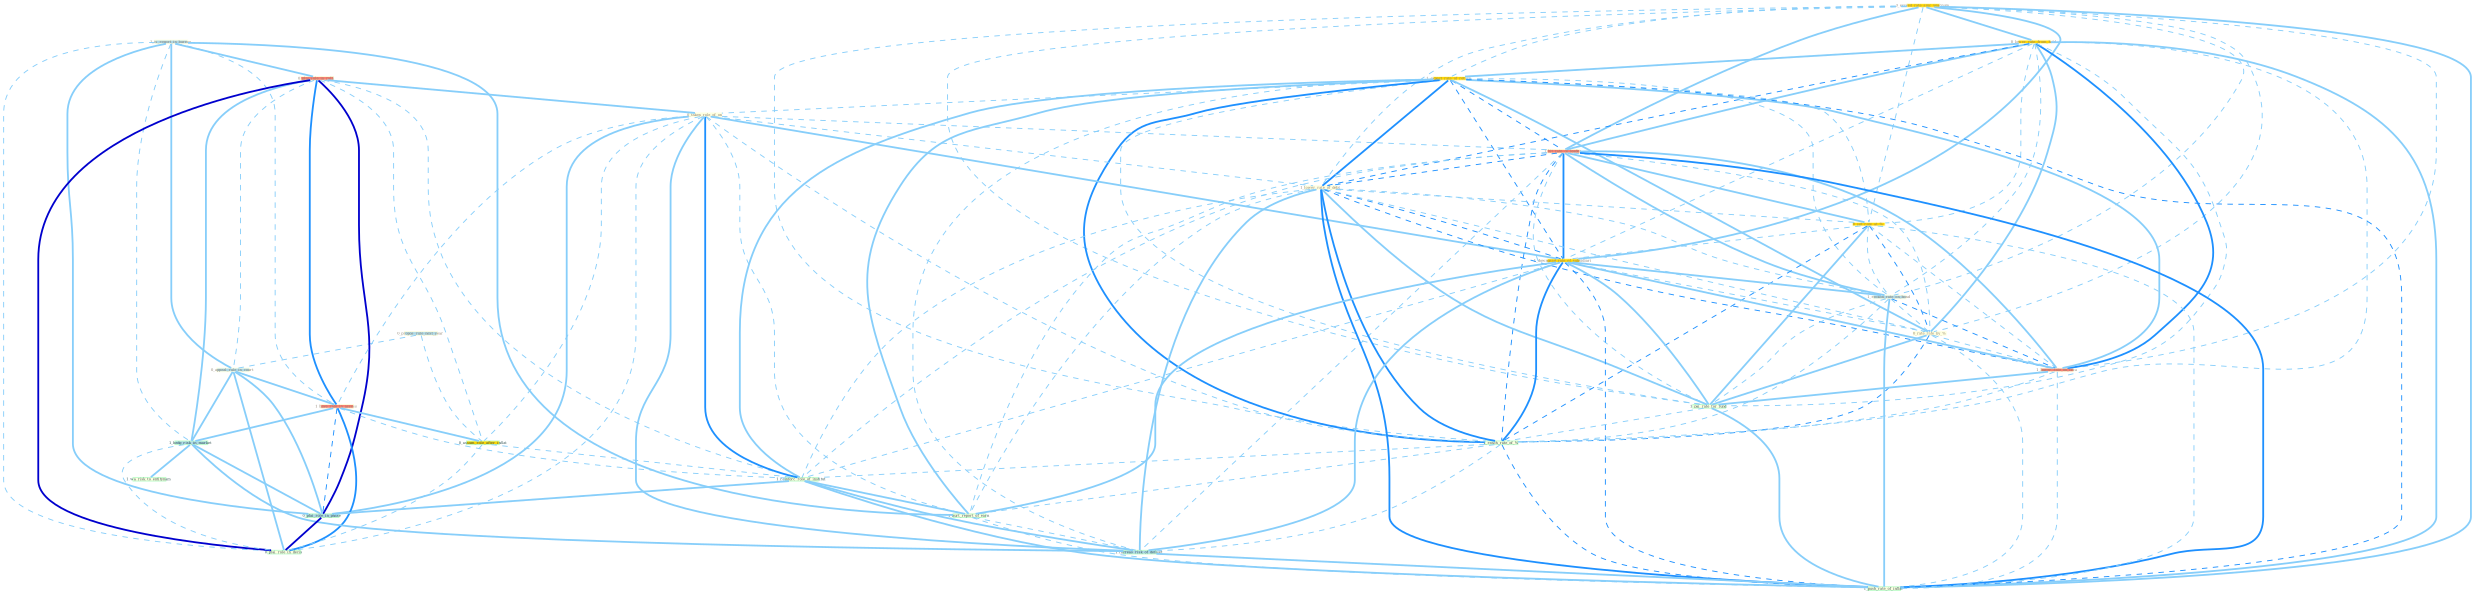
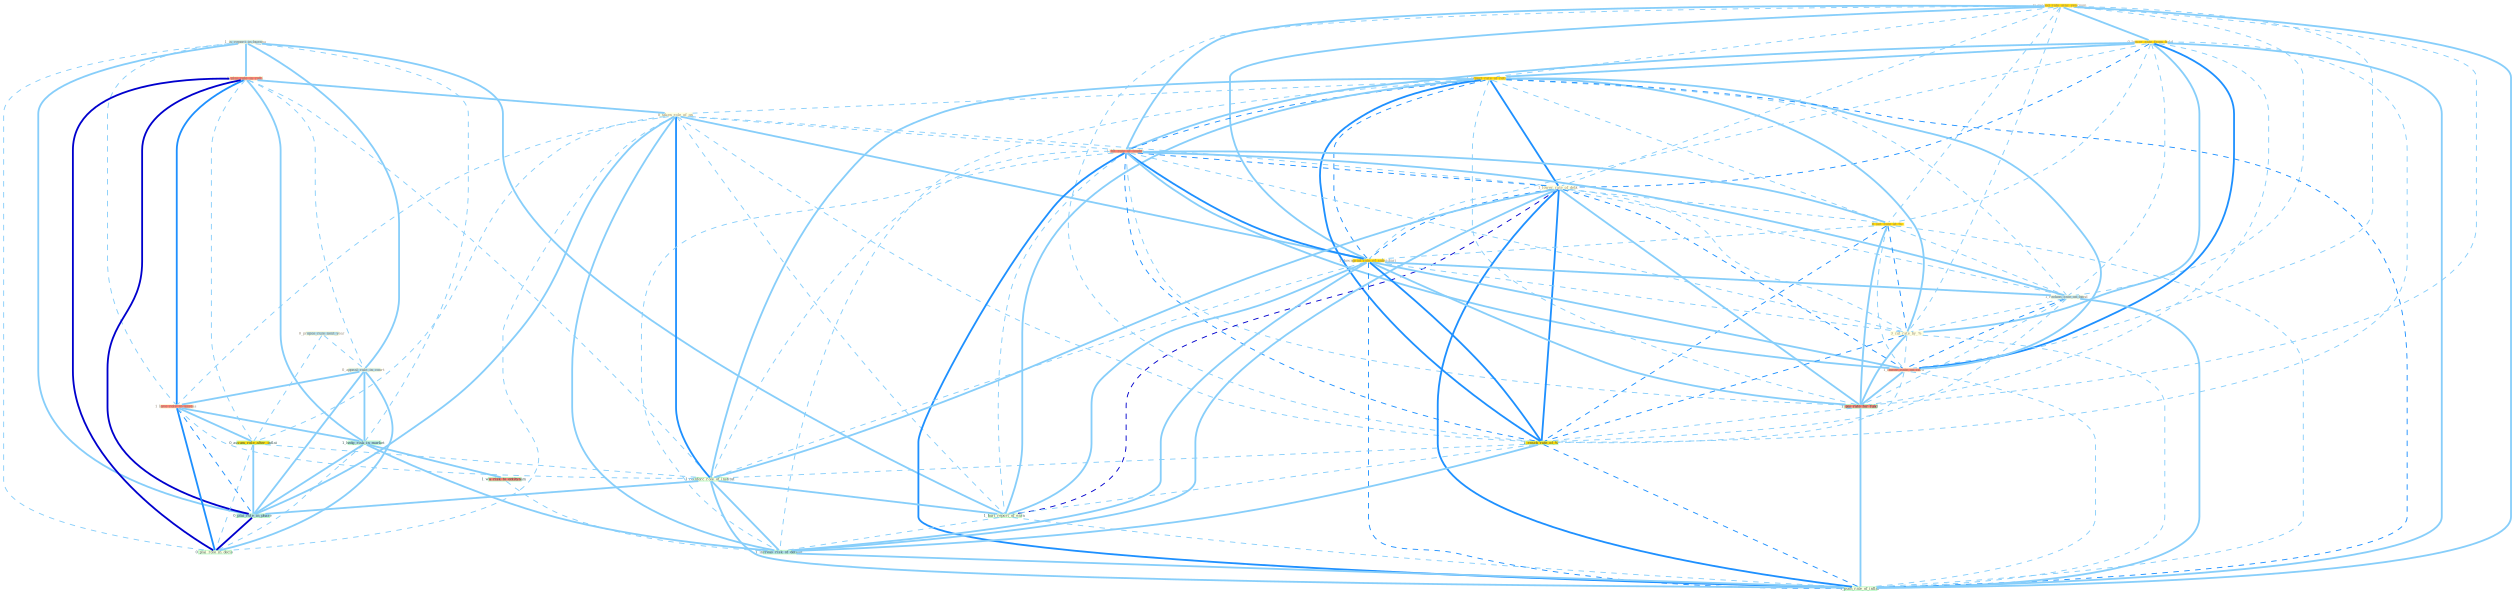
edge "1_lower_rate_of_debt" -- "1_reinforc_role_of_institut": style dashed -> bold
edge "1_lower_rate_of_debt" -- "1_hurt_report_of_earn": color #87cefa -> #0000cd
node "0_rate_rate_by_%": label "0_rate_rate_by_%" -> "0_cut_rate_by_%"
node "1_pai_rate_for_fund": fillcolor lightyellow -> salmon
node "1_reach_rate_of_%": fillcolor lightyellow -> gold
node "1_wa_risk_to_entitynam": fillcolor lightyellow -> salmon
edge "0_assum_role_after_inflat" -- "0_plai_role_in_phase": added
edge "1_reach_rate_of_%" -- "1_increas_risk_of_default": style dashed -> bold
edge "1_wa_risk_to_entitynam" -- "1_increas_risk_of_default": added
